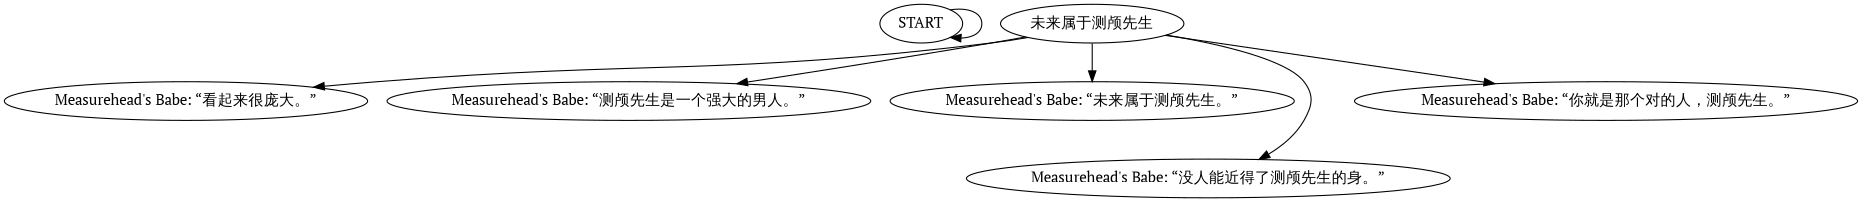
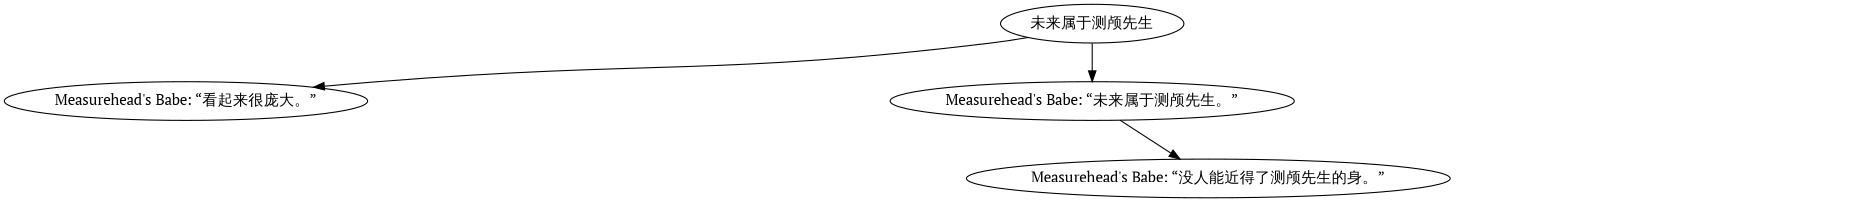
node "START": removed
edge "未来属于测颅先生" -> "Measurehead's Babe: “没人能近得了测颅先生的身。”": now "Measurehead's Babe: “未来属于测颅先生。”" -> "Measurehead's Babe: “没人能近得了测颅先生的身。”"
node "Measurehead's Babe: “测颅先生是一个强大的男人。”": removed
node "Measurehead's Babe: “你就是那个对的人，测颅先生。”": removed
